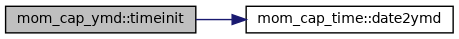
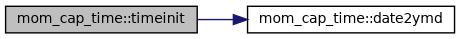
node "mom_cap_ymd::timeinit": label "mom_cap_ymd::timeinit" -> "mom_cap_time::timeinit"
